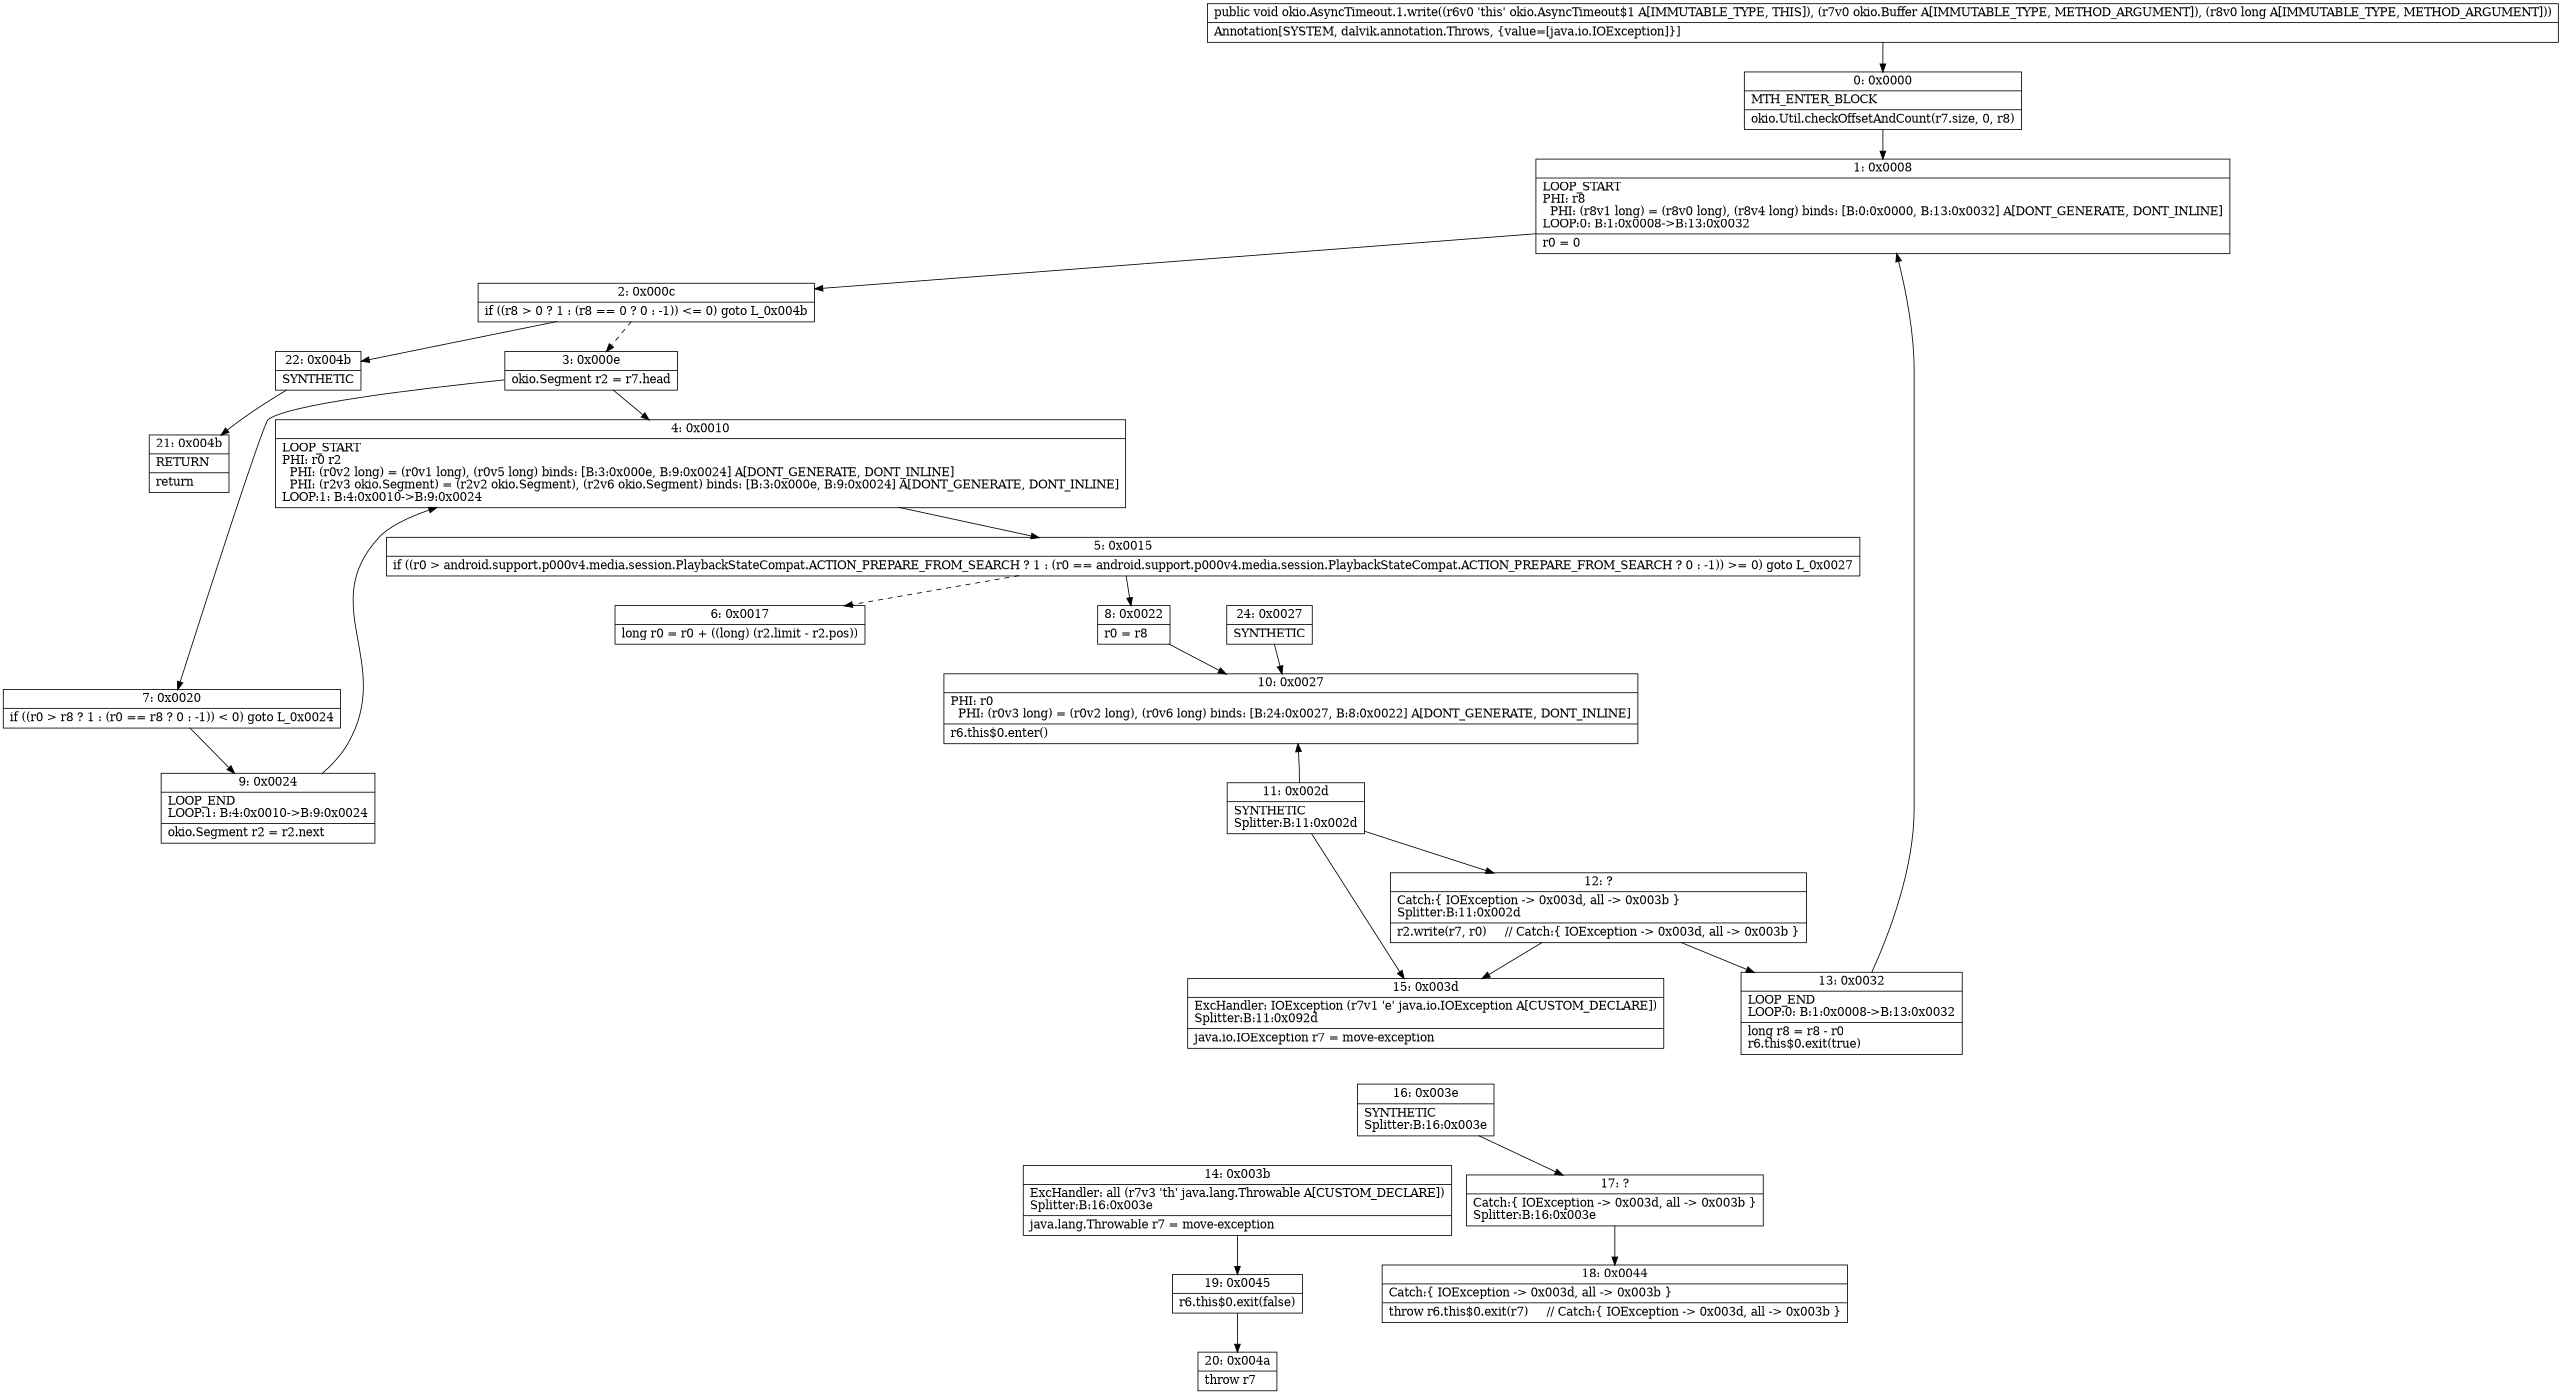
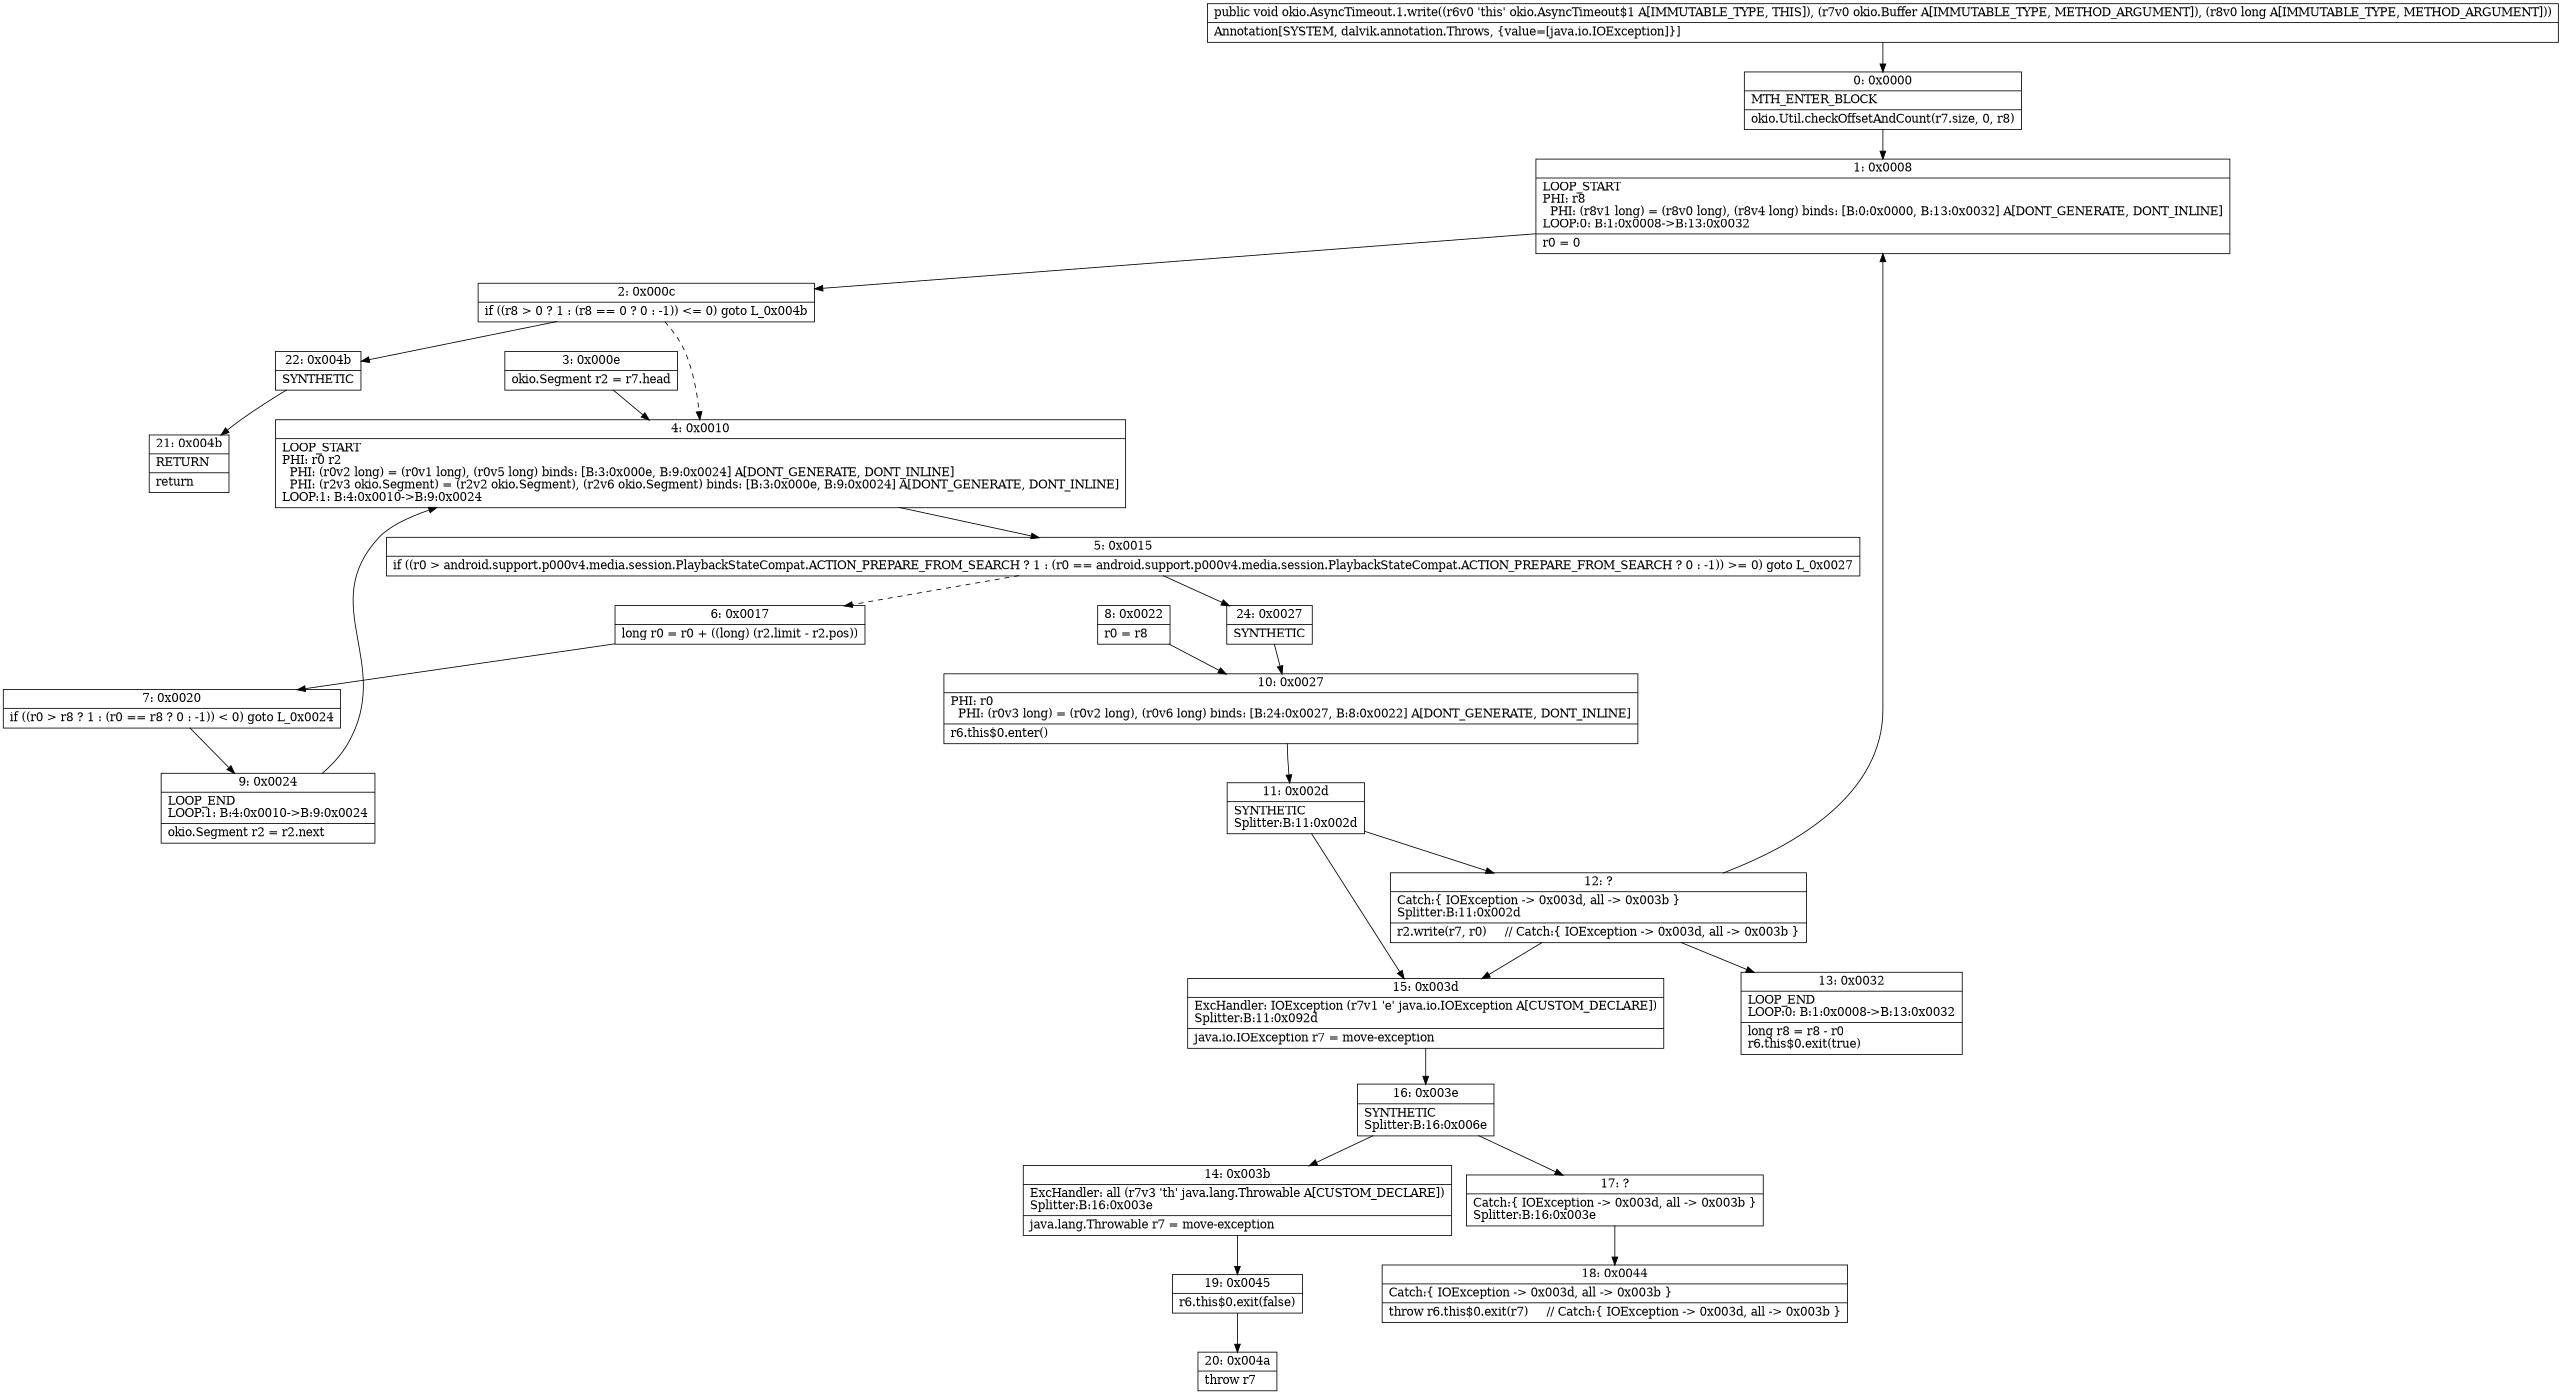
edge "2: 0x000c" -> "3: 0x000e": now "2: 0x000c" -> "4: 0x0010"
edge "3: 0x000e" -> "7: 0x0020": now "6: 0x0017" -> "7: 0x0020"
edge "5: 0x0015" -> "8: 0x0022": now "5: 0x0015" -> "24: 0x0027"
edge "13: 0x0032" -> "1: 0x0008": now "12: ?" -> "1: 0x0008"
edge "11: 0x002d" -> "10: 0x0027": reversed
edge "15: 0x003d" -> "16: 0x003e": added
node "16: 0x003e": text "Splitter:B:16:0x003e" -> "Splitter:B:16:0x006e"
edge "16: 0x003e" -> "14: 0x003b": added
